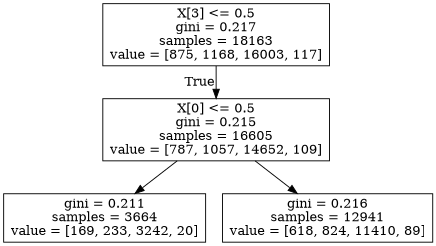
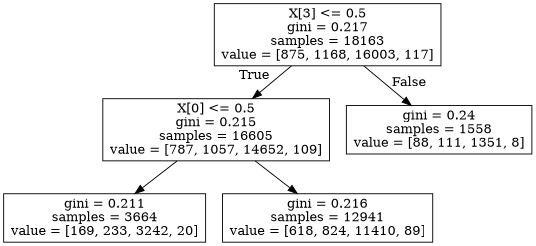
node "gini = 0.24 samples = 1558 value = [88, 111, 1351, 8]": added
